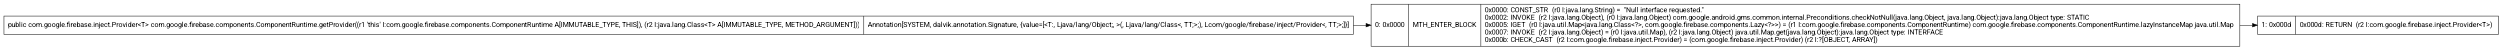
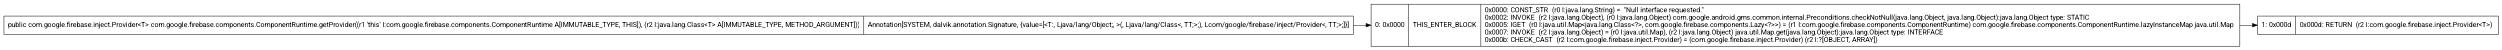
node "0: 0x0000": text "MTH_ENTER_BLOCK" -> "THIS_ENTER_BLOCK"
